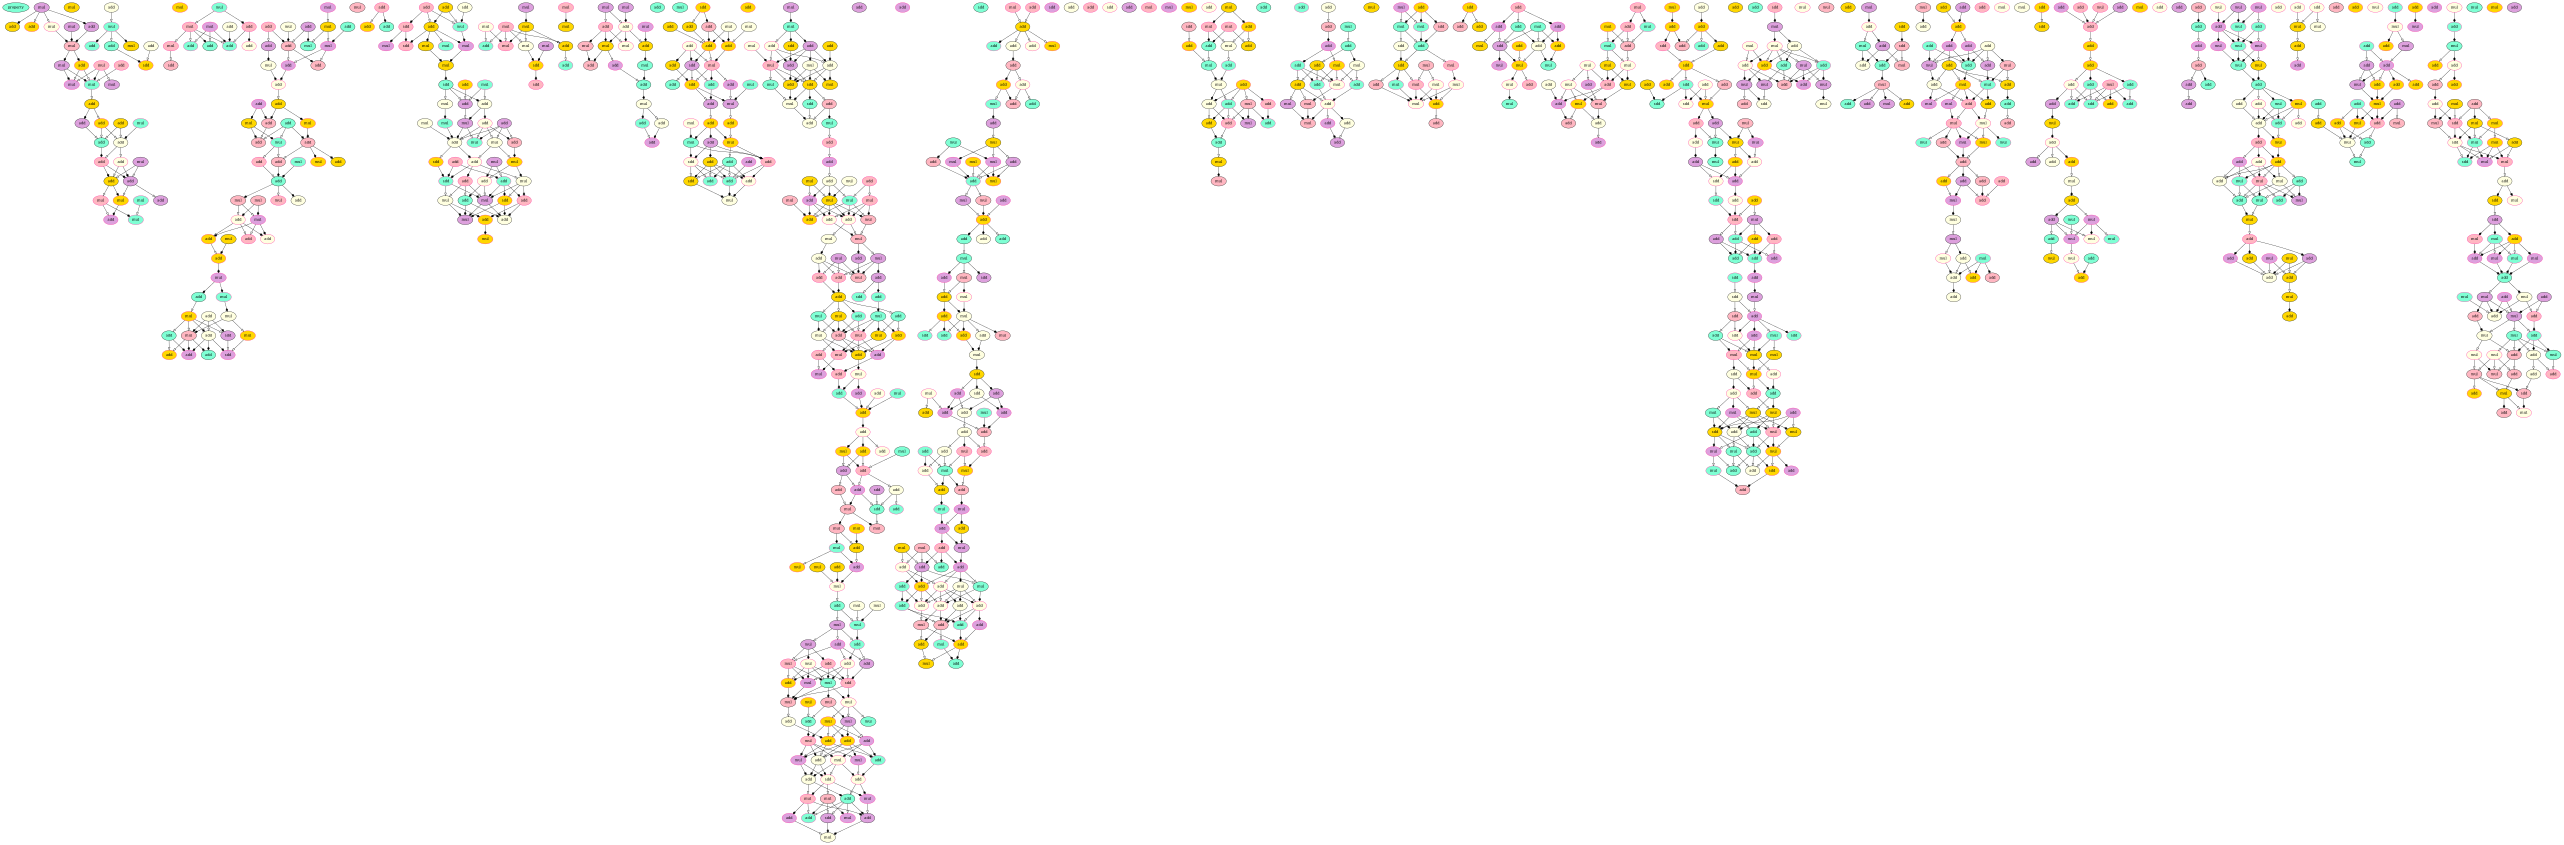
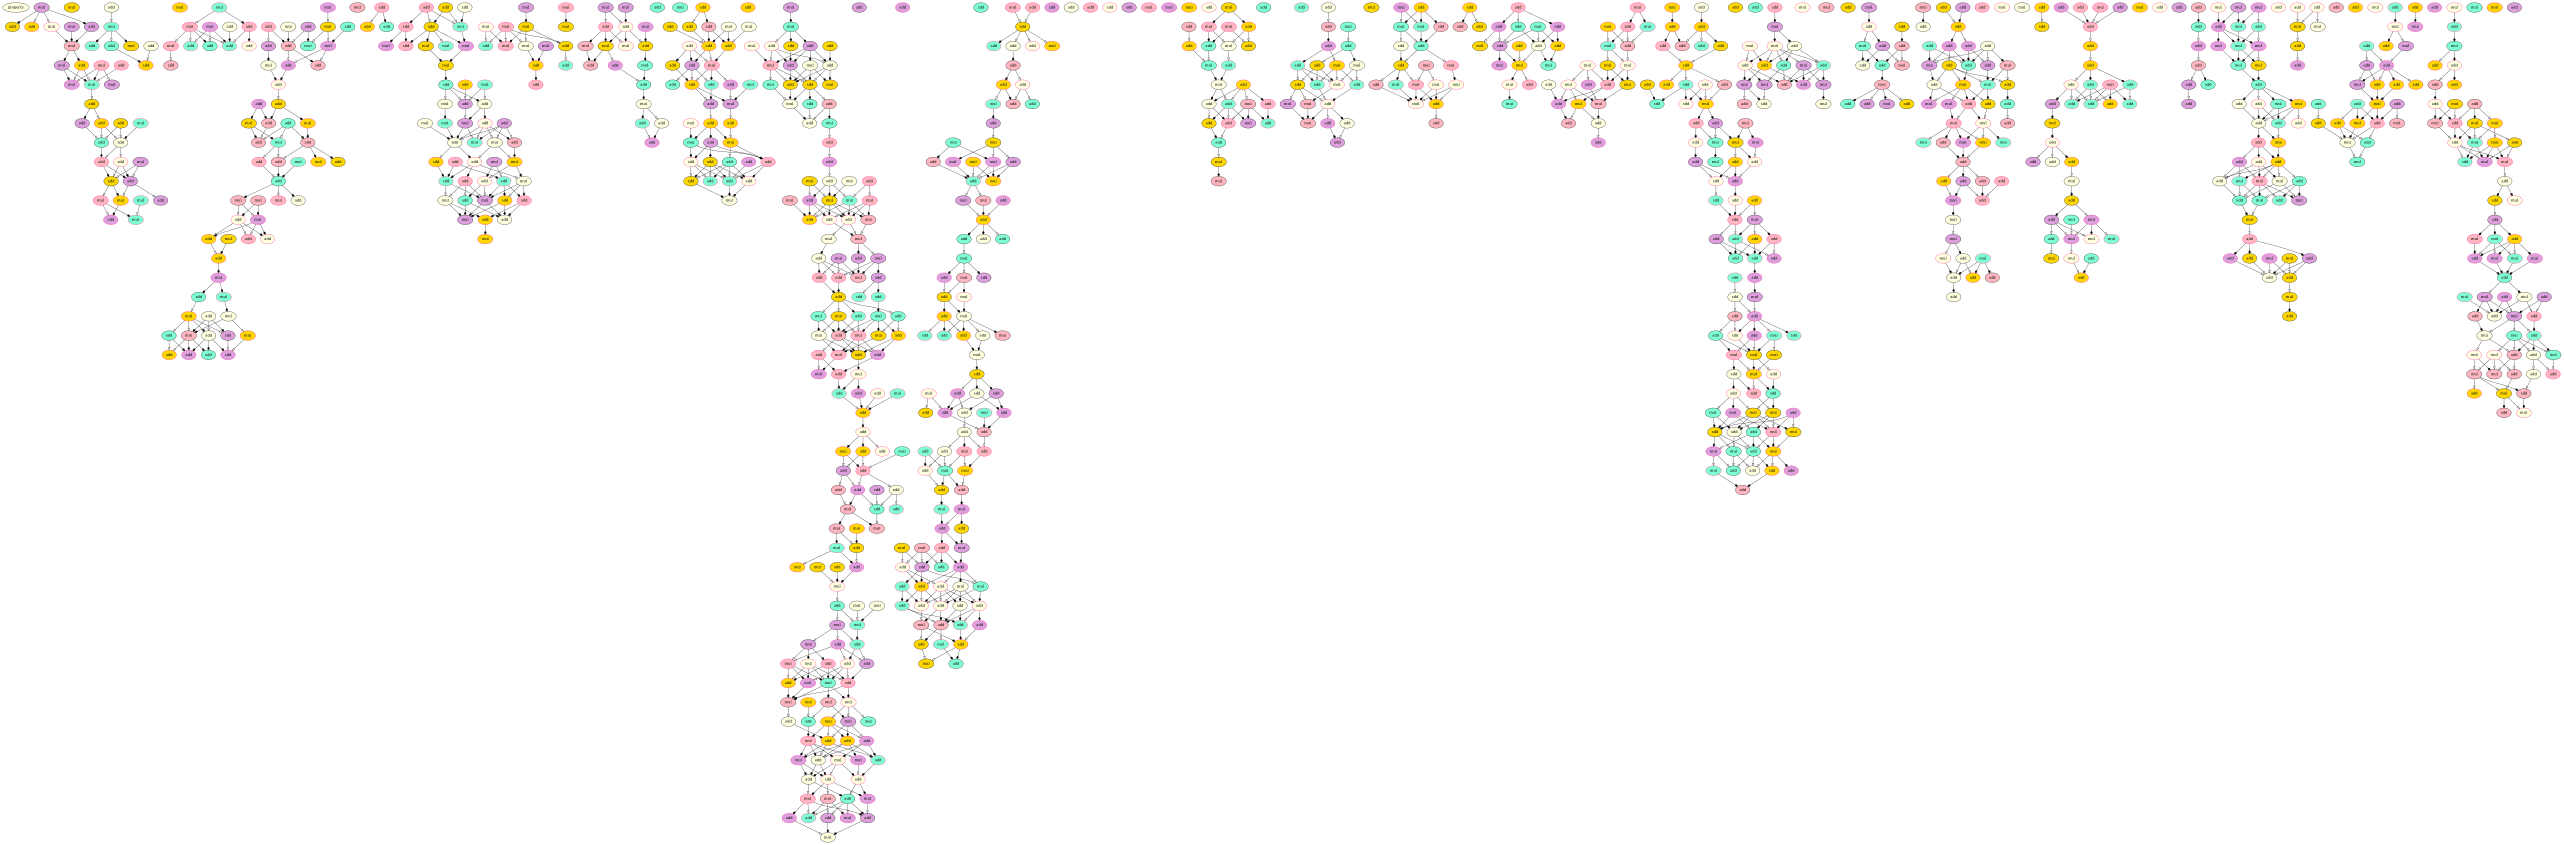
node "property": fillcolor aquamarine -> lightyellow
